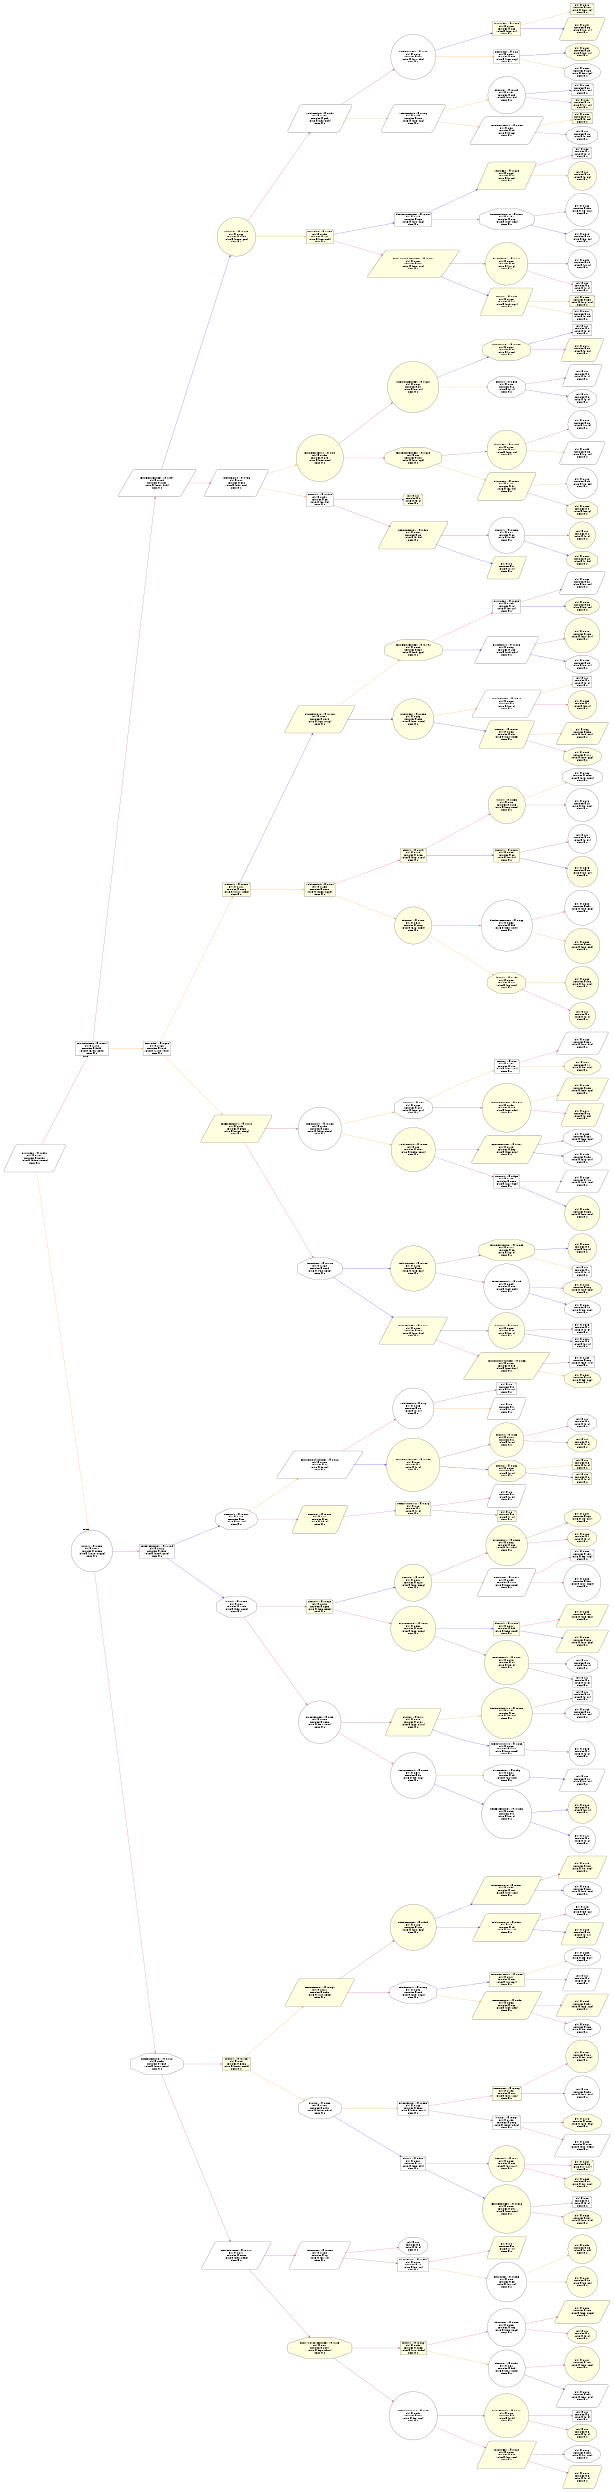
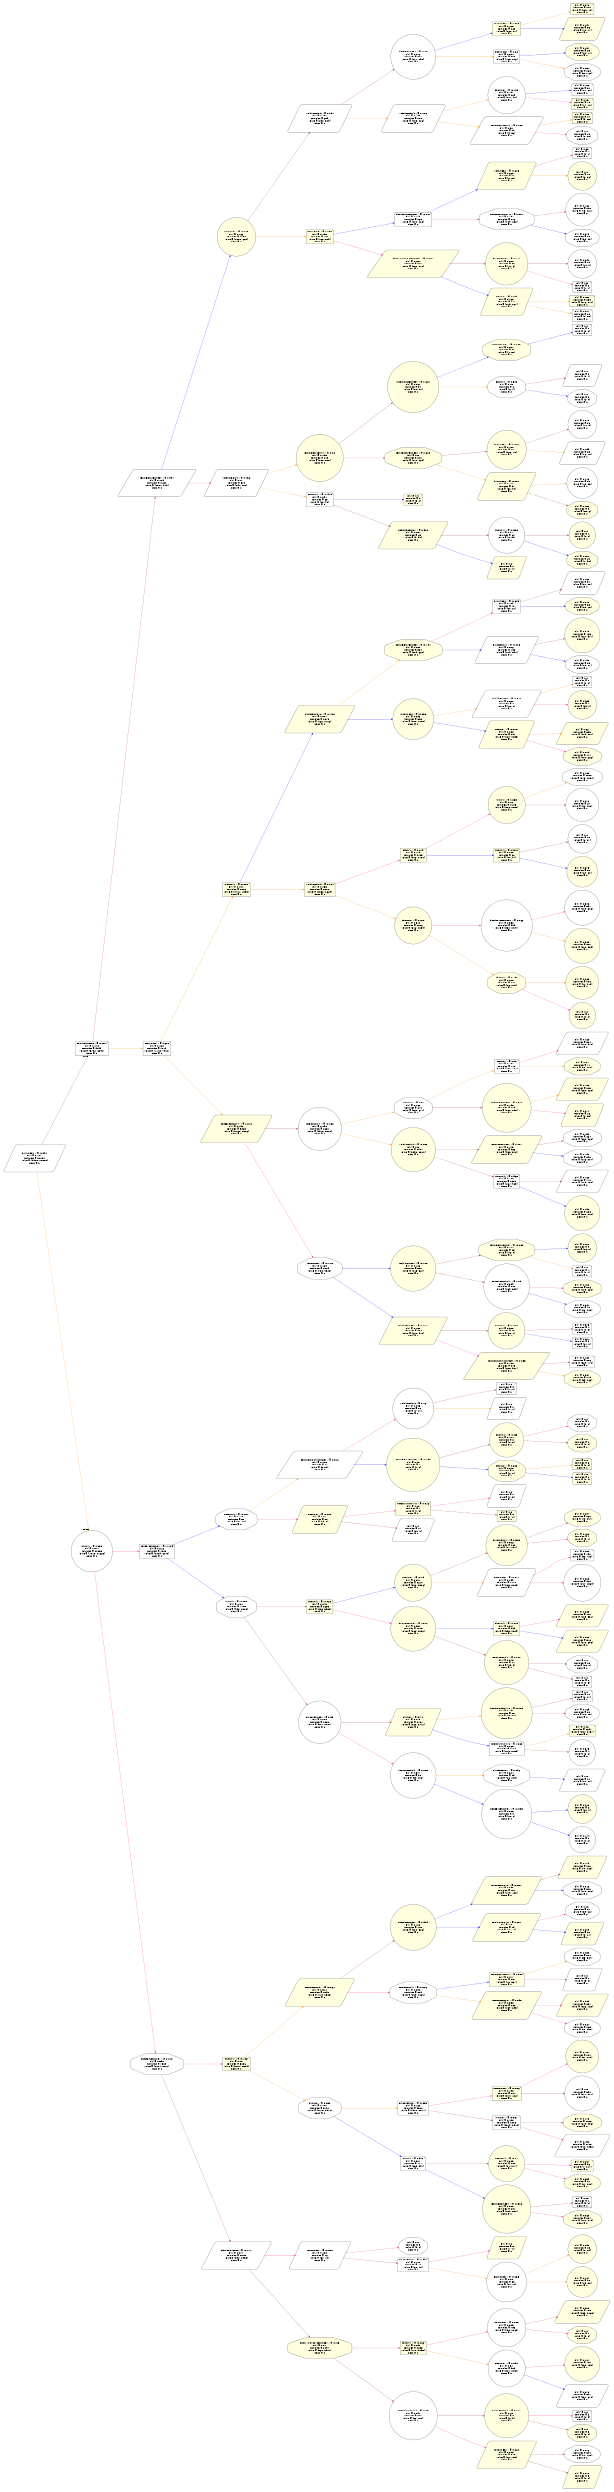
node "gini = 0.074 samples = 30 value = [2, 50] class = 1": removed
node "gini = 0.111 samples = 9 value = [16, 1] class = 0": label "gini = 0.111 samples = 9 value = [16, 1] class = 0" -> "gini = 0.111 samples = 9 value = [16, 1] heart = 0"
node "gini = 0.0 samples = 14 value = [22, 0] class = 0": added
node "gini = 0.16 samples = 1697 value = [234, 2437] class = 1": added
